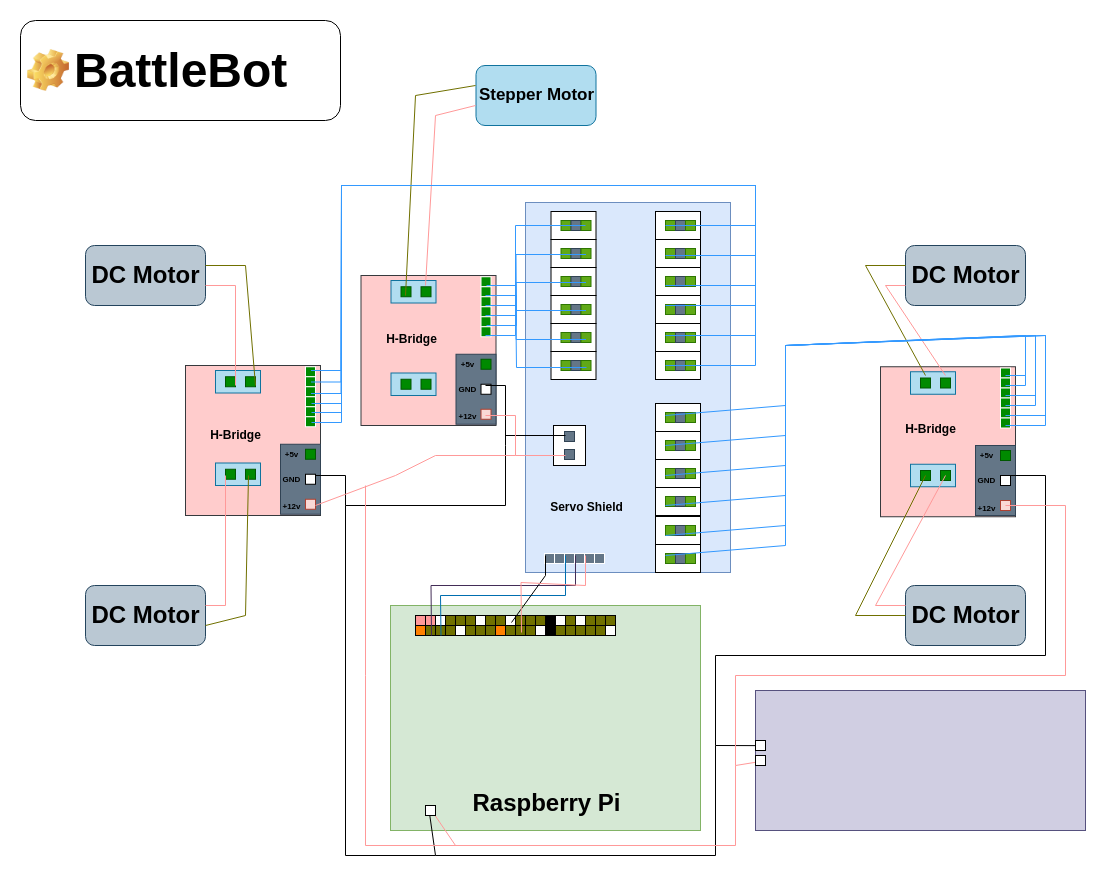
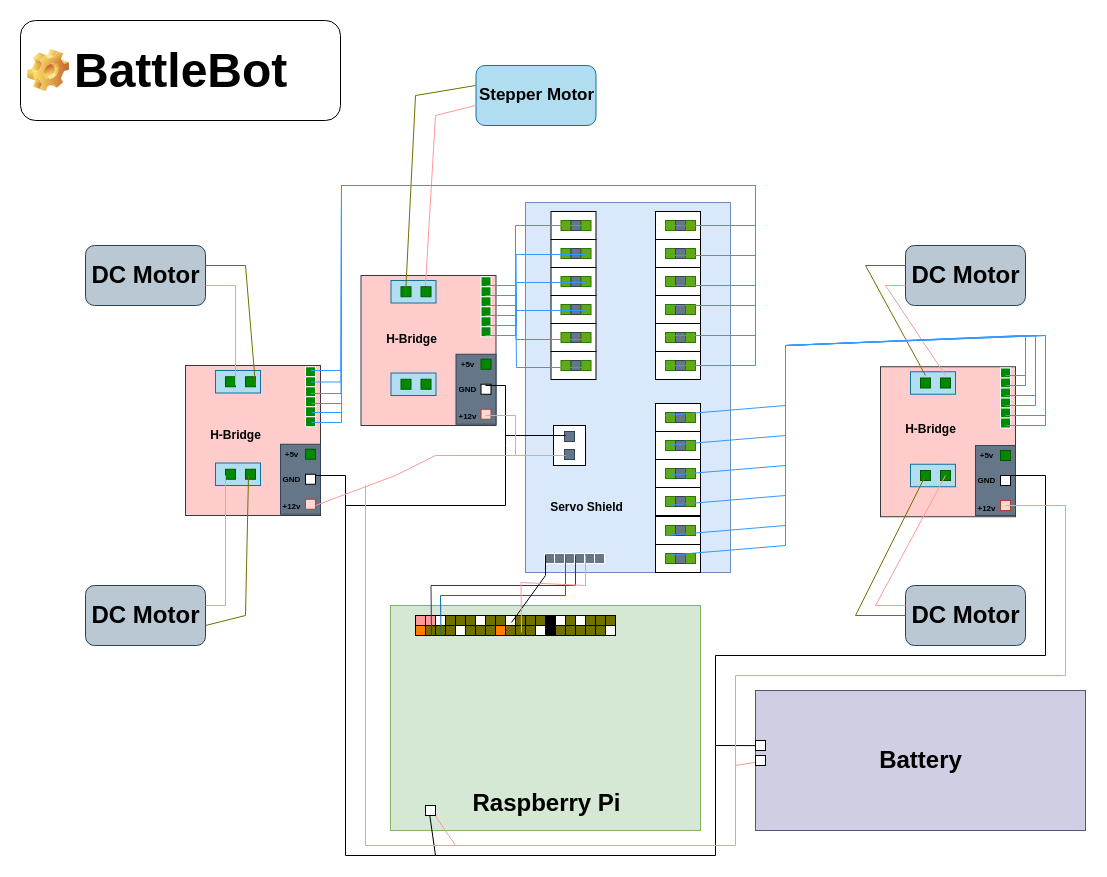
node "Battery": added
